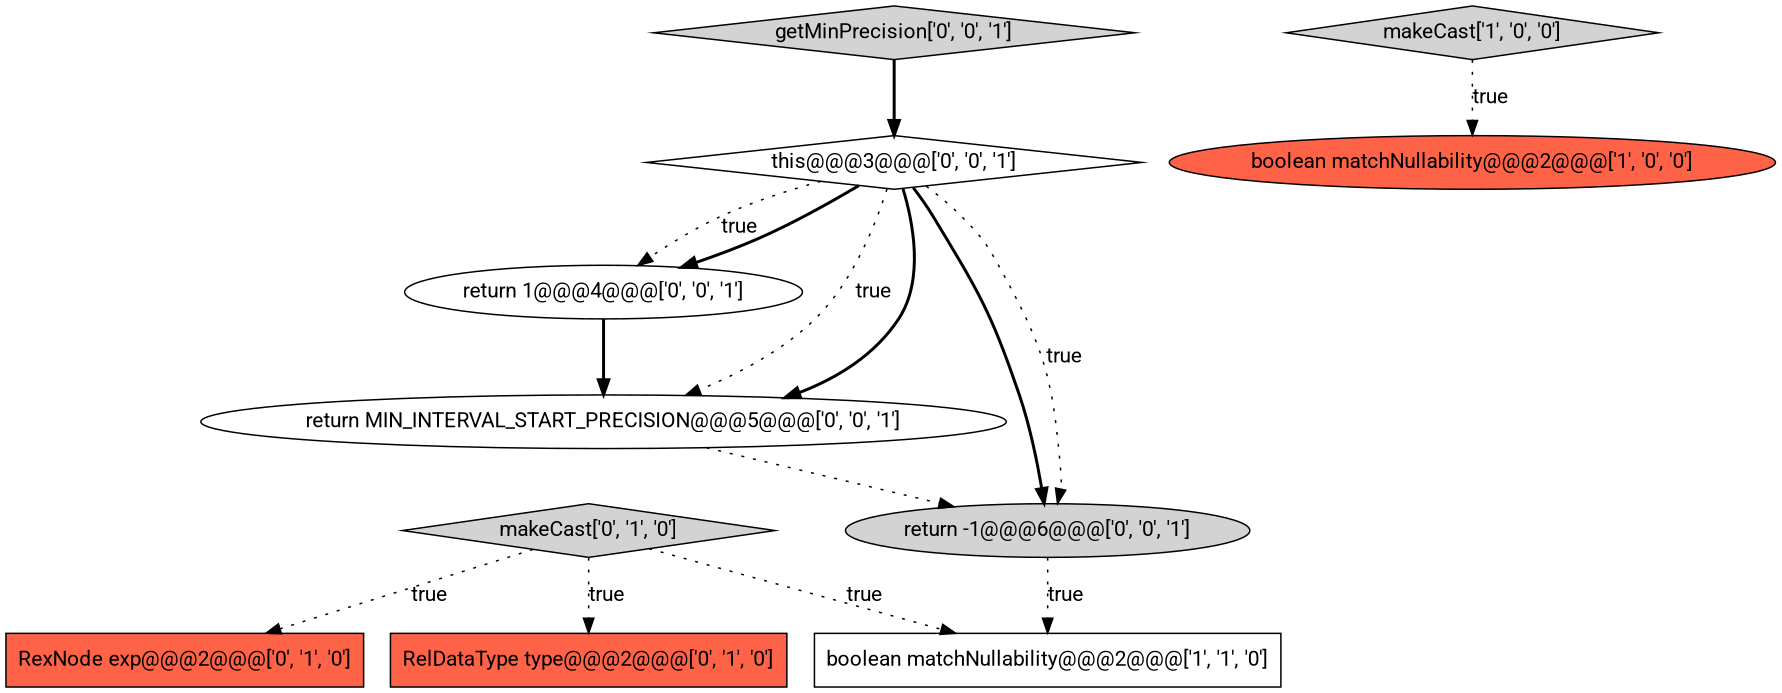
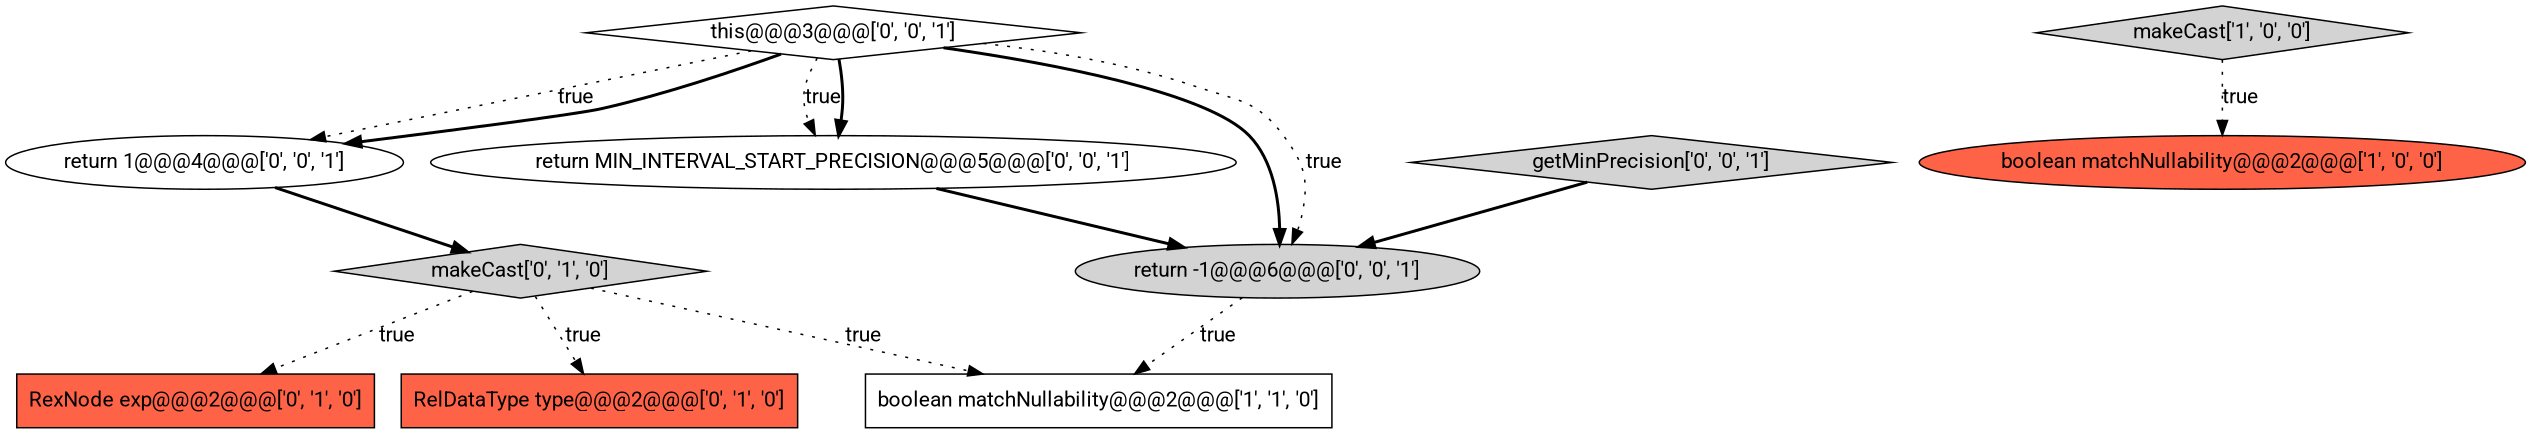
edge "getMinPrecision['0', '0', '1']" -> "this@@@3@@@['0', '0', '1']": now "getMinPrecision['0', '0', '1']" -> "return -1@@@6@@@['0', '0', '1']"
edge "return 1@@@4@@@['0', '0', '1']" -> "return MIN_INTERVAL_START_PRECISION@@@5@@@['0', '0', '1']": now "return 1@@@4@@@['0', '0', '1']" -> "makeCast['0', '1', '0']"
edge "return MIN_INTERVAL_START_PRECISION@@@5@@@['0', '0', '1']" -> "return -1@@@6@@@['0', '0', '1']": style dotted -> bold
